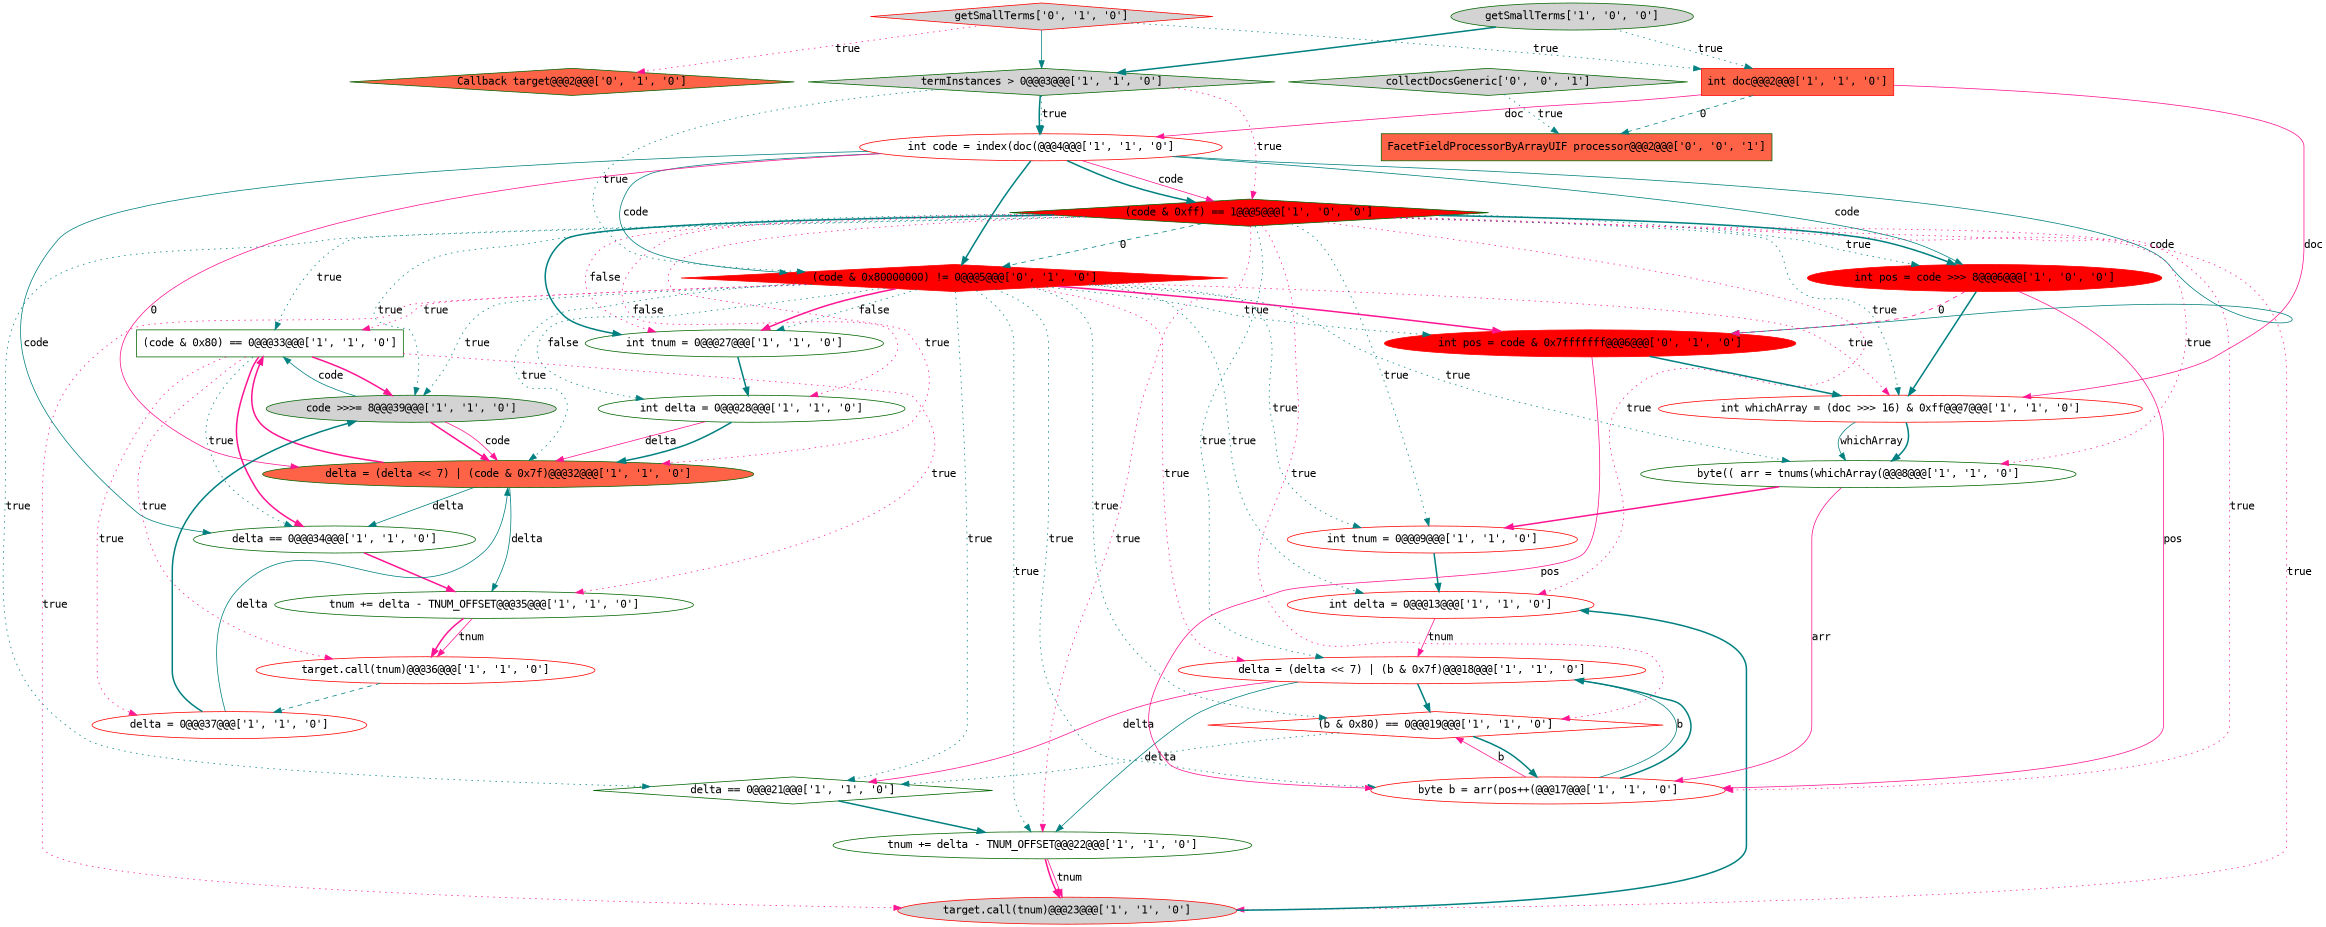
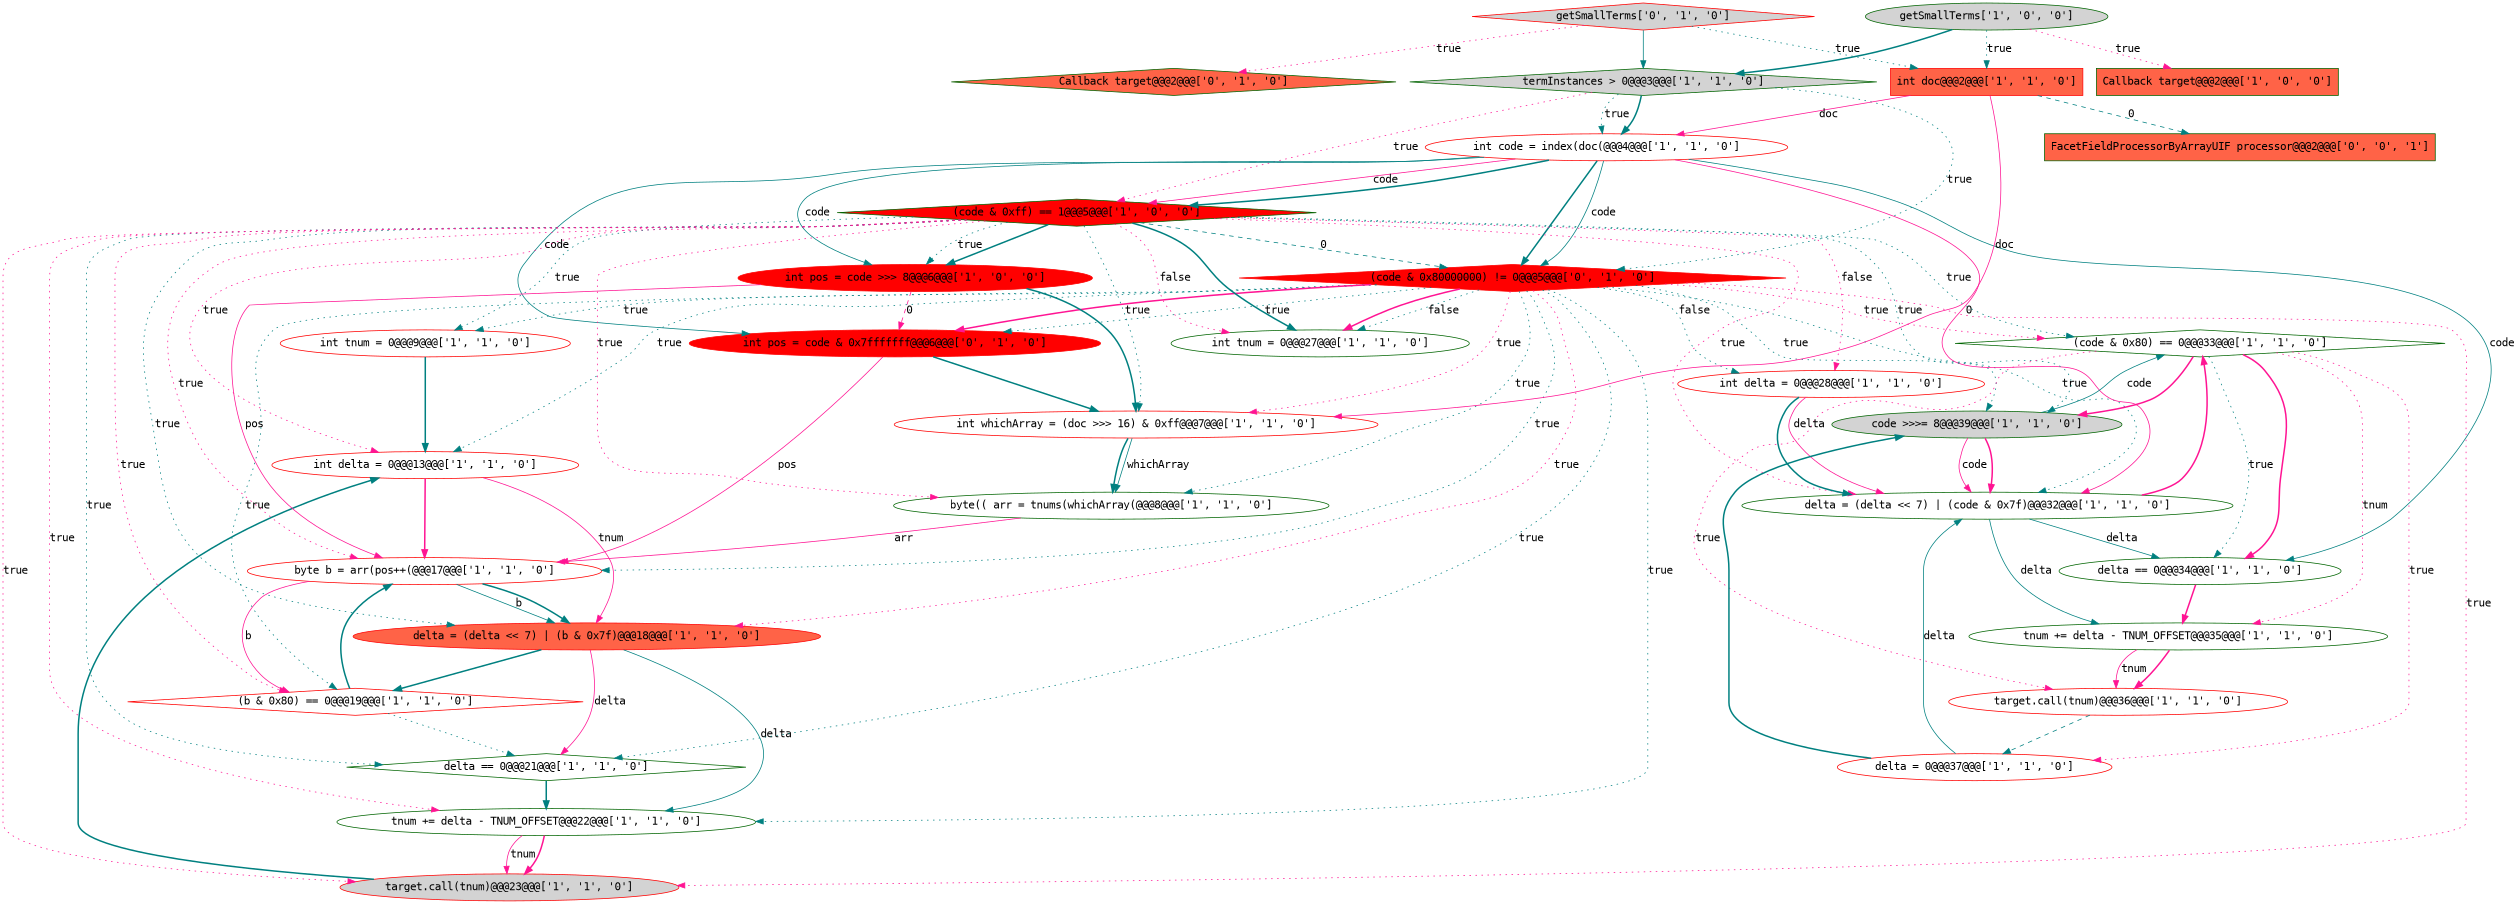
node "collectDocsGeneric['0', '0', '1']": removed
node "Callback target@@@2@@@['1', '0', '0']": added
node "(code & 0x80) == 0@@@33@@@['1', '1', '0']": shape box -> diamond
edge "int tnum = 0@@@27@@@['1', '1', '0']" -> "int delta = 0@@@28@@@['1', '1', '0']": removed
node "int delta = 0@@@28@@@['1', '1', '0']": color darkgreen -> red
node "delta = (delta << 7) | (code & 0x7f)@@@32@@@['1', '1', '0']": fillcolor tomato -> white
edge "(code & 0x80) == 0@@@33@@@['1', '1', '0']" -> "tnum += delta - TNUM_OFFSET@@@35@@@['1', '1', '0']": label "true" -> "tnum"
edge "byte(( arr = tnums(whichArray(@@@8@@@['1', '1', '0']" -> "int tnum = 0@@@9@@@['1', '1', '0']": removed
edge "int delta = 0@@@13@@@['1', '1', '0']" -> "byte b = arr(pos++(@@@17@@@['1', '1', '0']": added
node "delta = (delta << 7) | (b & 0x7f)@@@18@@@['1', '1', '0']": fillcolor white -> tomato
